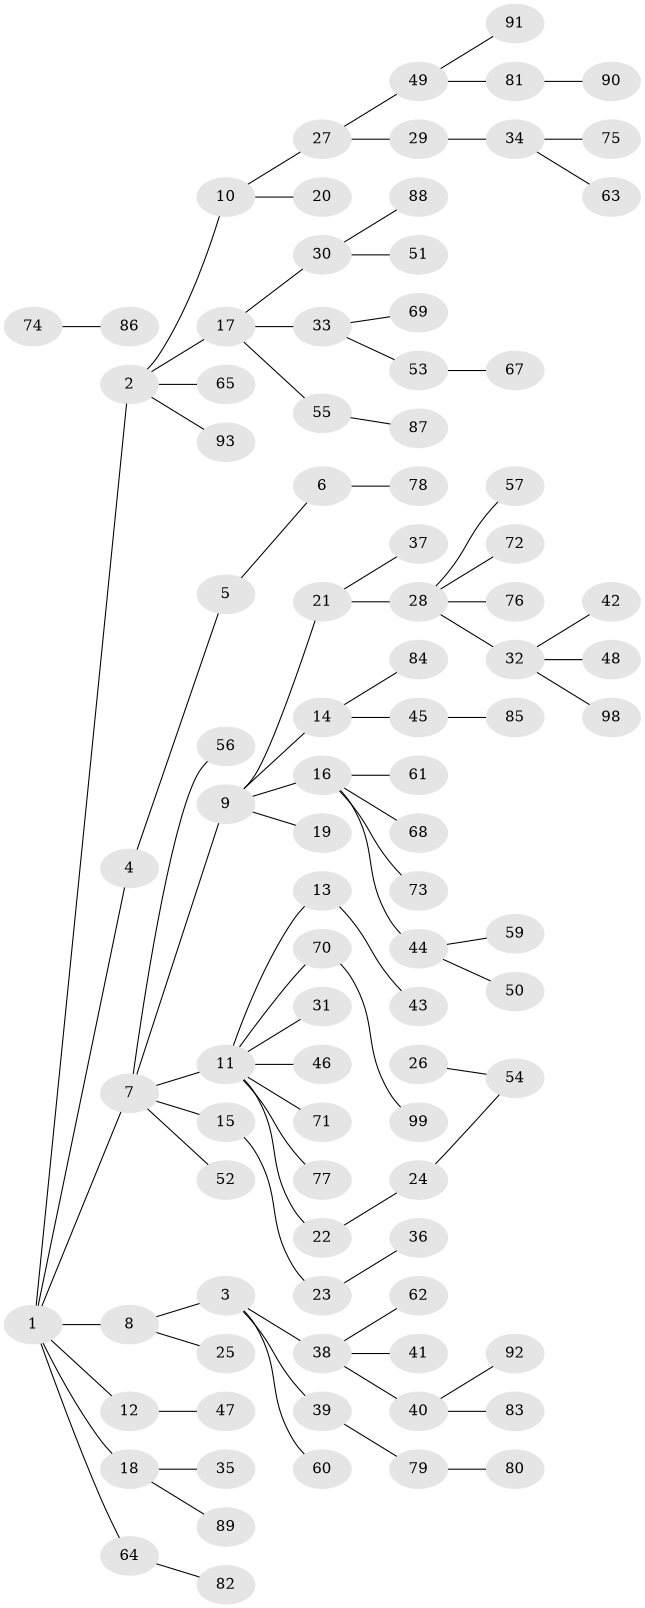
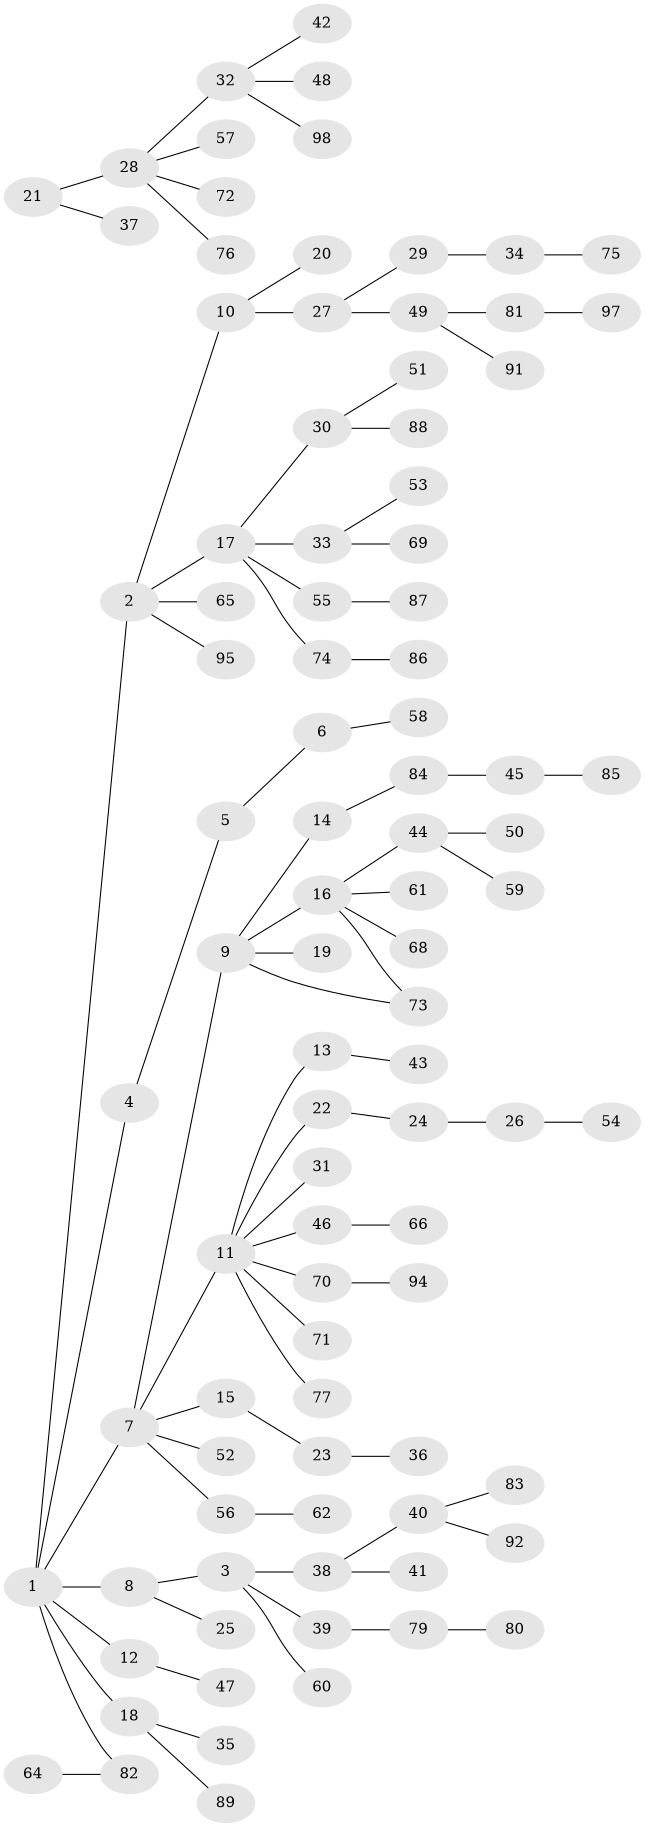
node "90": label "90" -> "97"
node "63": removed
node "67": removed
node "93": label "93" -> "95"
node "78": label "78" -> "58"
edge "17" -- "74": added
edge "21" -- "9": now "73" -- "9"
edge "14" -- "45": now "84" -- "45"
node "99": label "99" -> "94"
edge "54" -- "24": now "26" -- "24"
node "66": added
edge "62" -- "38": now "62" -- "56"
edge "1" -- "64": now "1" -- "82"
